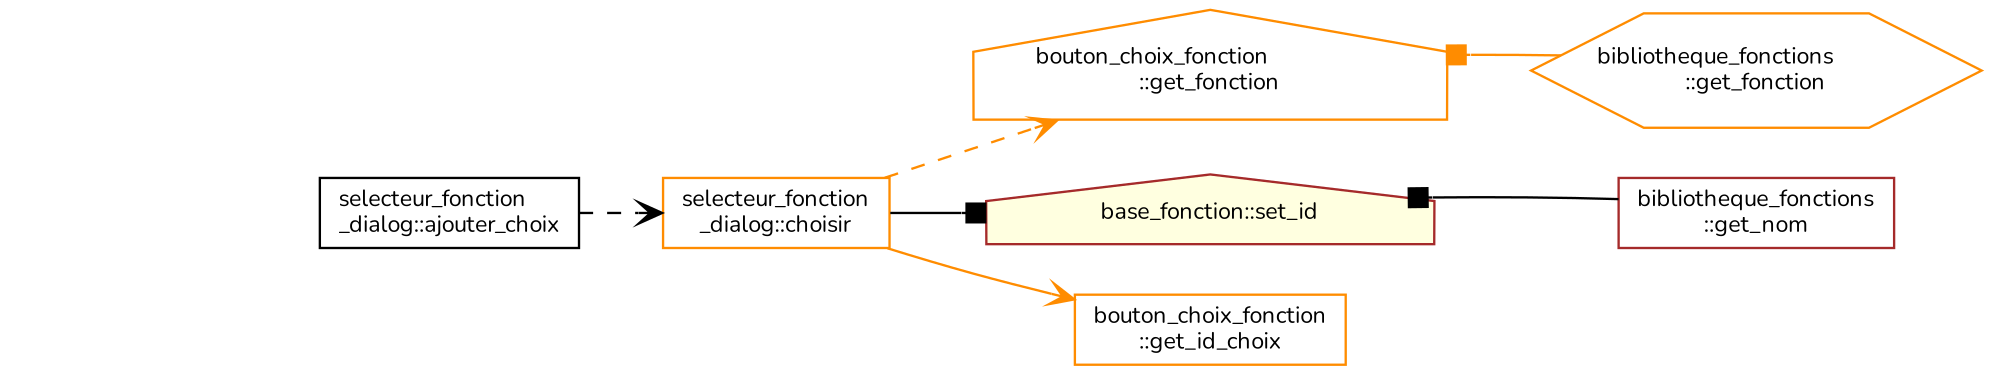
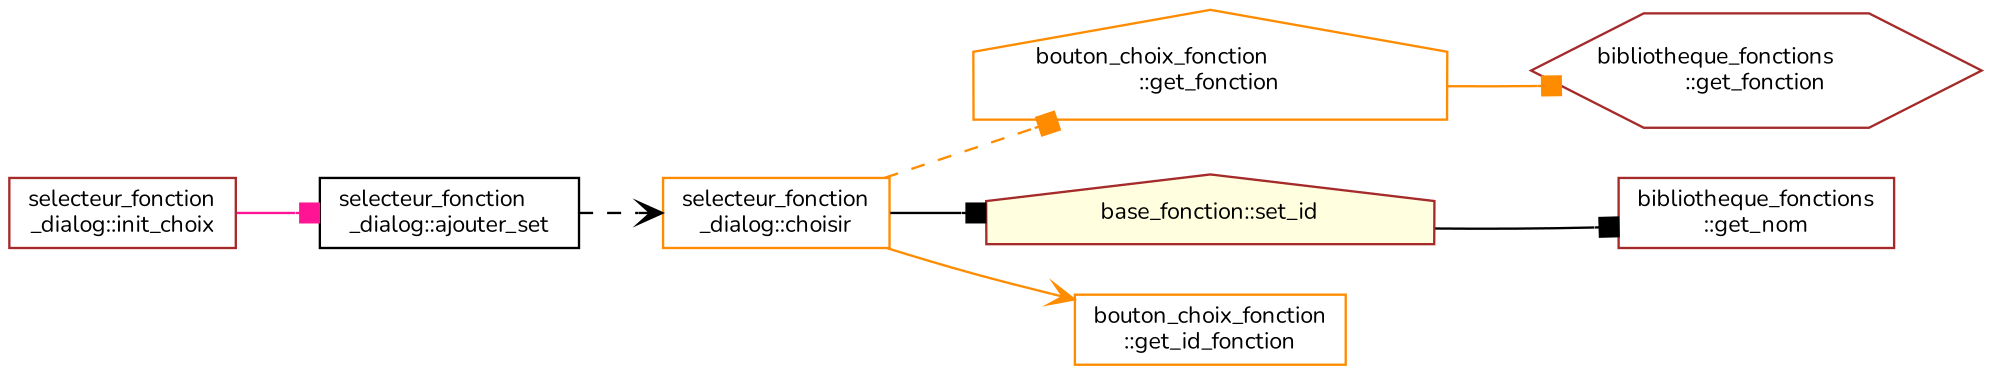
edge "bibliotheque_fonctions ::get_fonction" -> "bouton_choix_fonction ::get_fonction": reversed
node "bibliotheque_fonctions ::get_fonction": color darkorange -> brown
edge "selecteur_fonction _dialog::choisir" -> "bouton_choix_fonction ::get_fonction": arrowhead vee -> box
edge "bibliotheque_fonctions ::get_nom" -> "base_fonction::set_id": reversed
node "selecteur_fonction _dialog::init_choix": added
node "selecteur_fonction _dialog::ajouter_choix": label "selecteur_fonction _dialog::ajouter_choix" -> "selecteur_fonction _dialog::ajouter_set"
node "bouton_choix_fonction ::get_id_choix": label "bouton_choix_fonction ::get_id_choix" -> "bouton_choix_fonction ::get_id_fonction"
